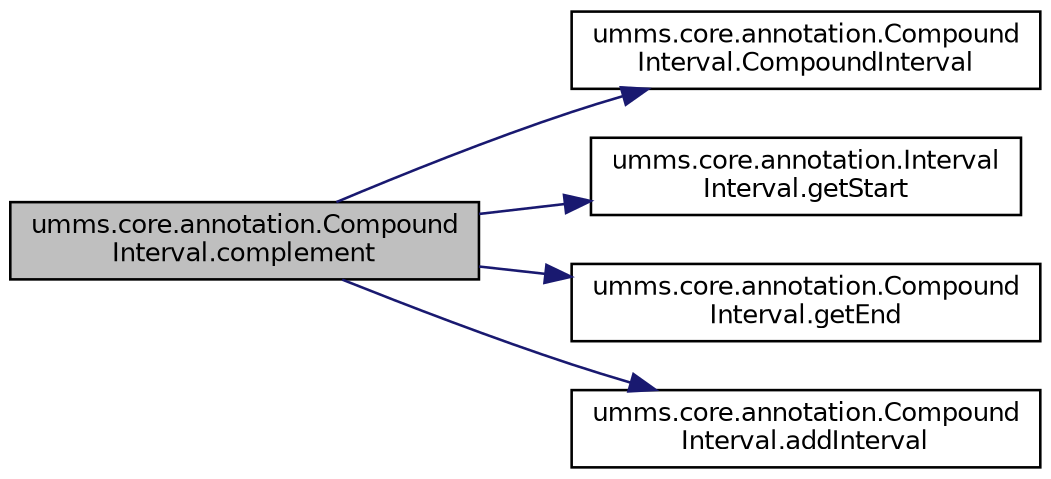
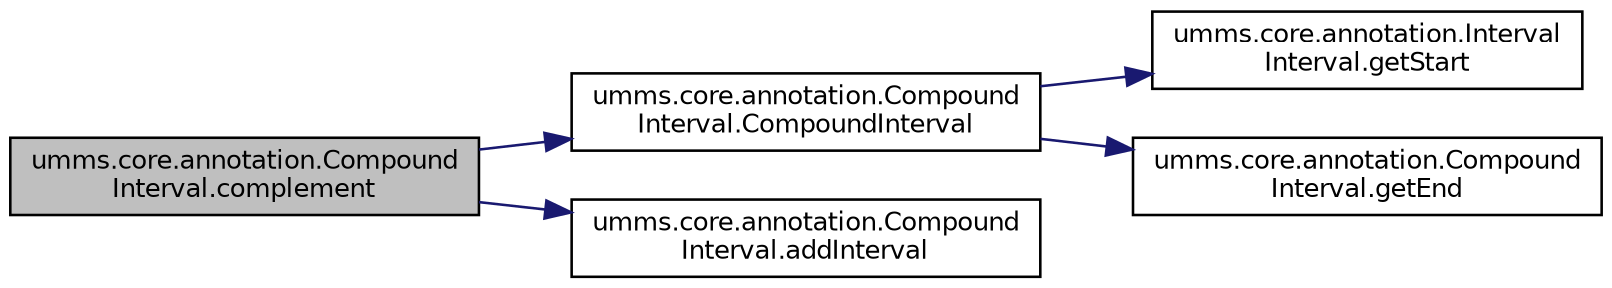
edge "umms.core.annotation.Compound Interval.complement" -> "umms.core.annotation.Interval Interval.getStart": now "umms.core.annotation.Compound Interval.CompoundInterval" -> "umms.core.annotation.Interval Interval.getStart"
edge "umms.core.annotation.Compound Interval.complement" -> "umms.core.annotation.Compound Interval.getEnd": now "umms.core.annotation.Compound Interval.CompoundInterval" -> "umms.core.annotation.Compound Interval.getEnd"
